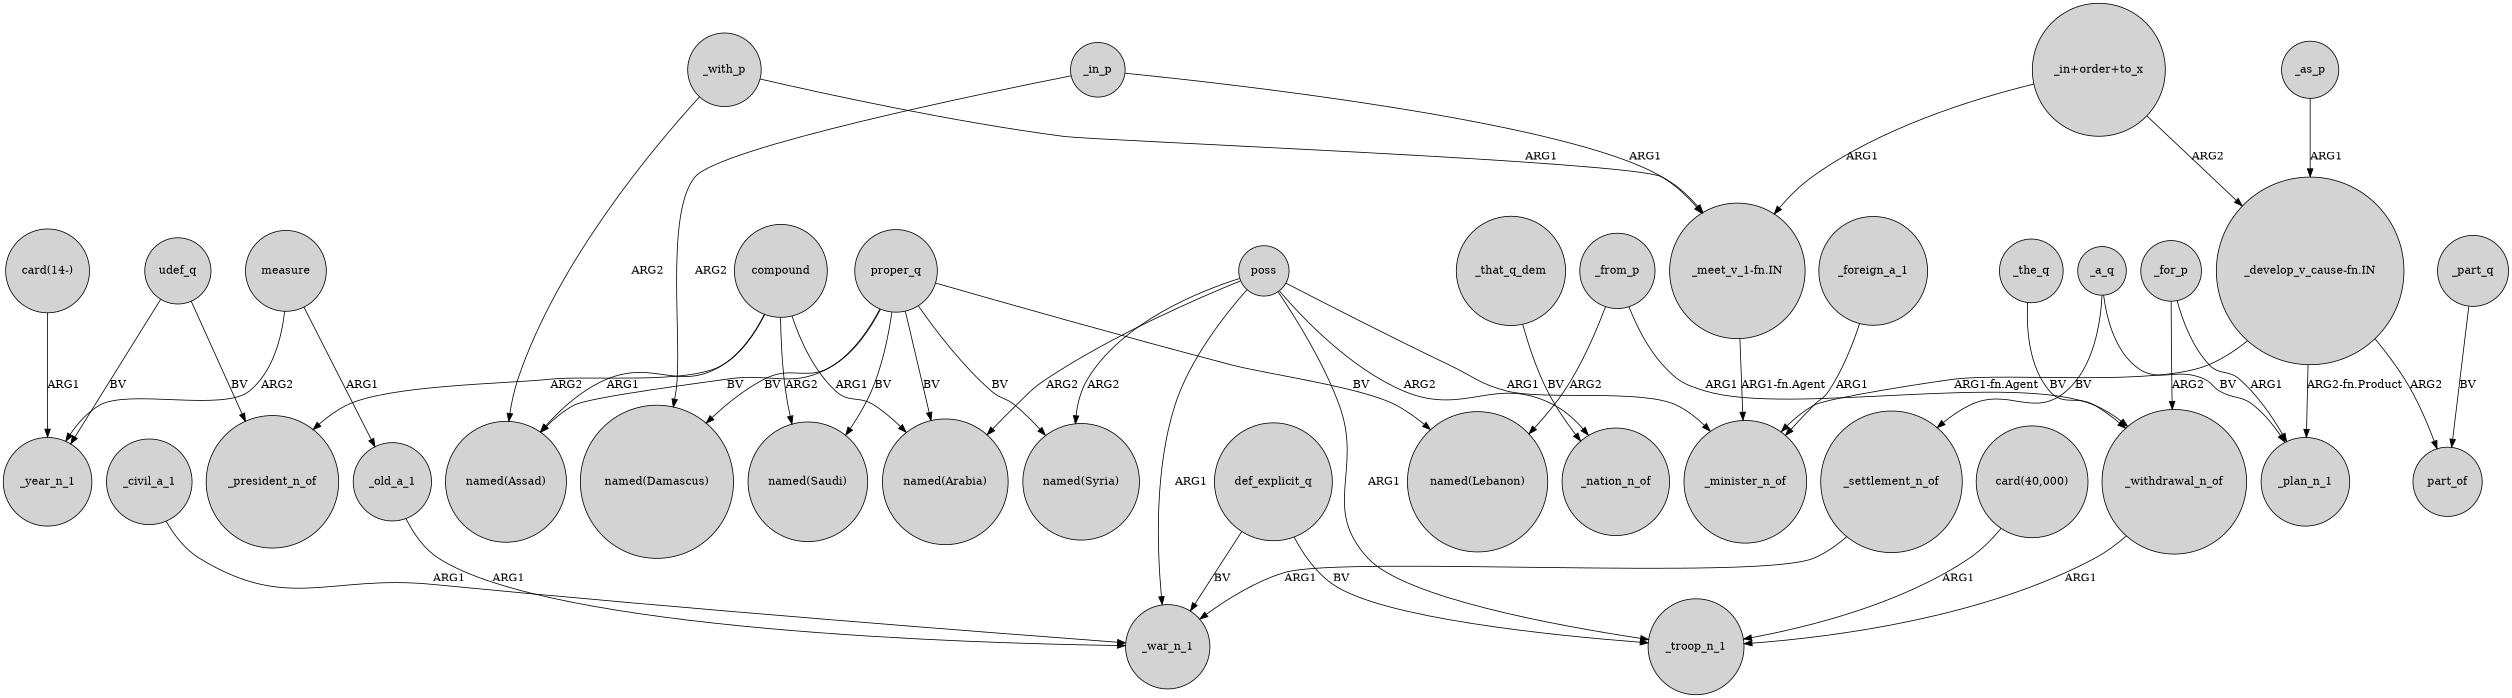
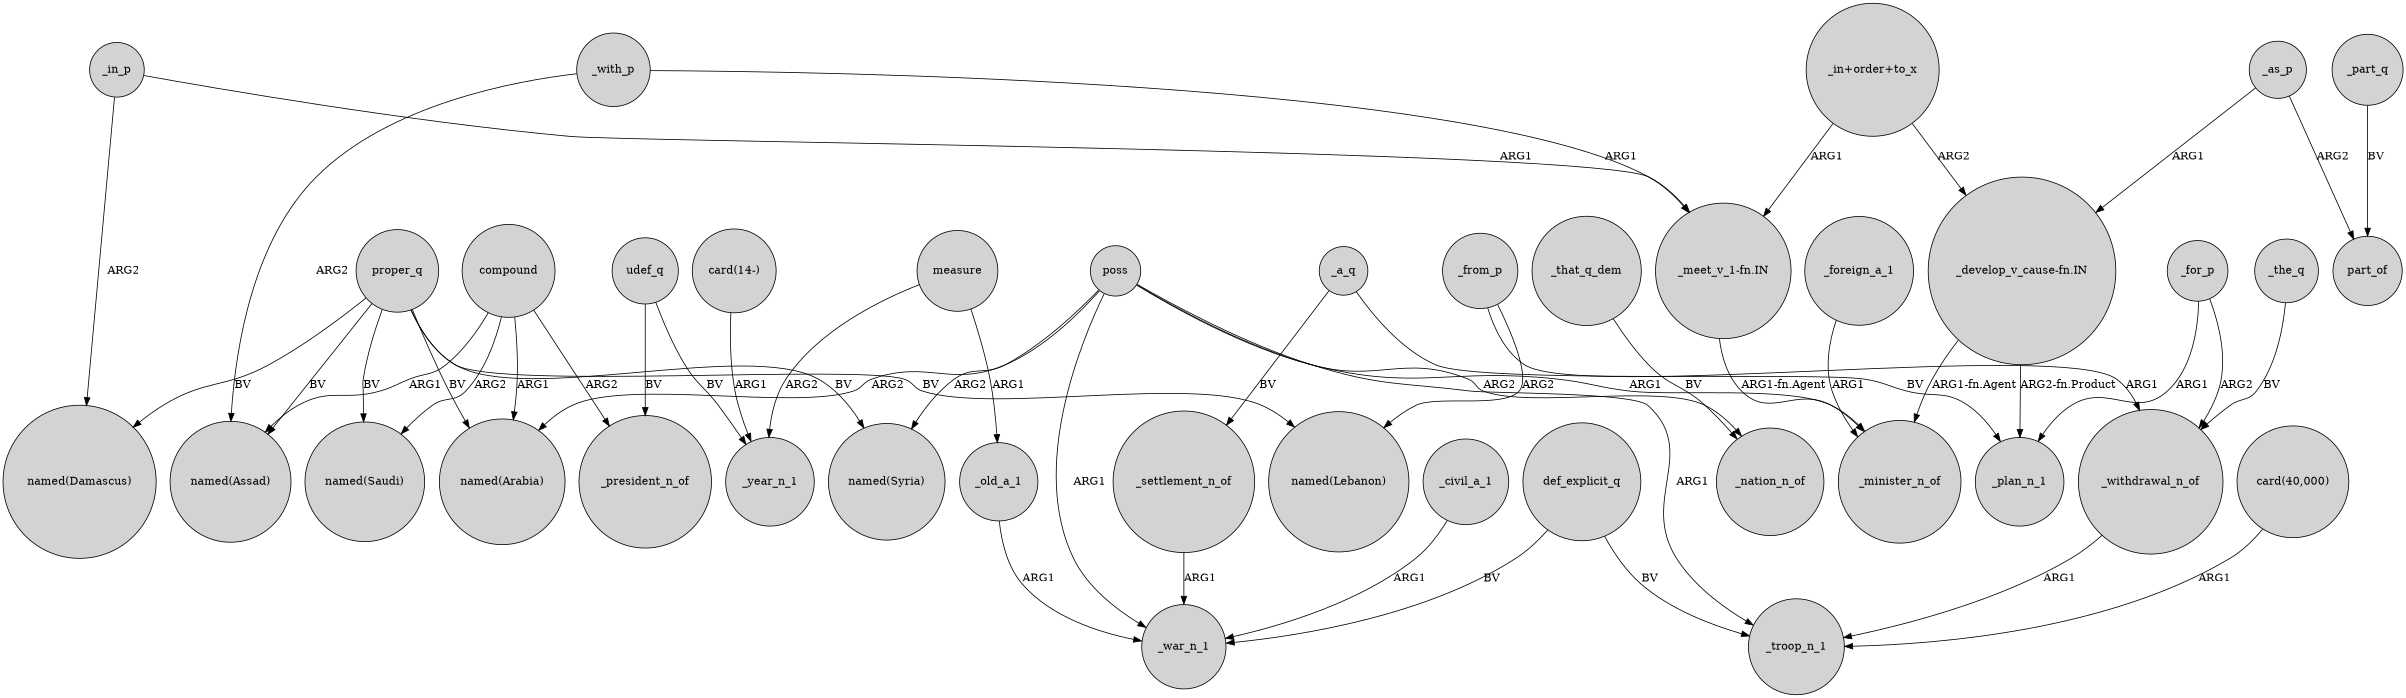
edge "_develop_v_cause-fn.IN" -> "part_of": now "_as_p" -> "part_of"
